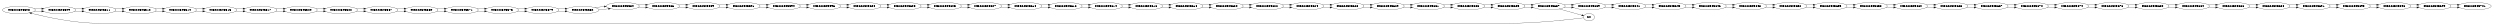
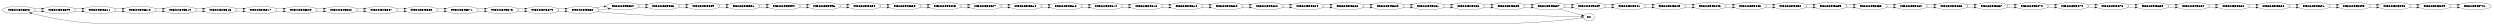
edge "0x3222505582" -> "n0": added
